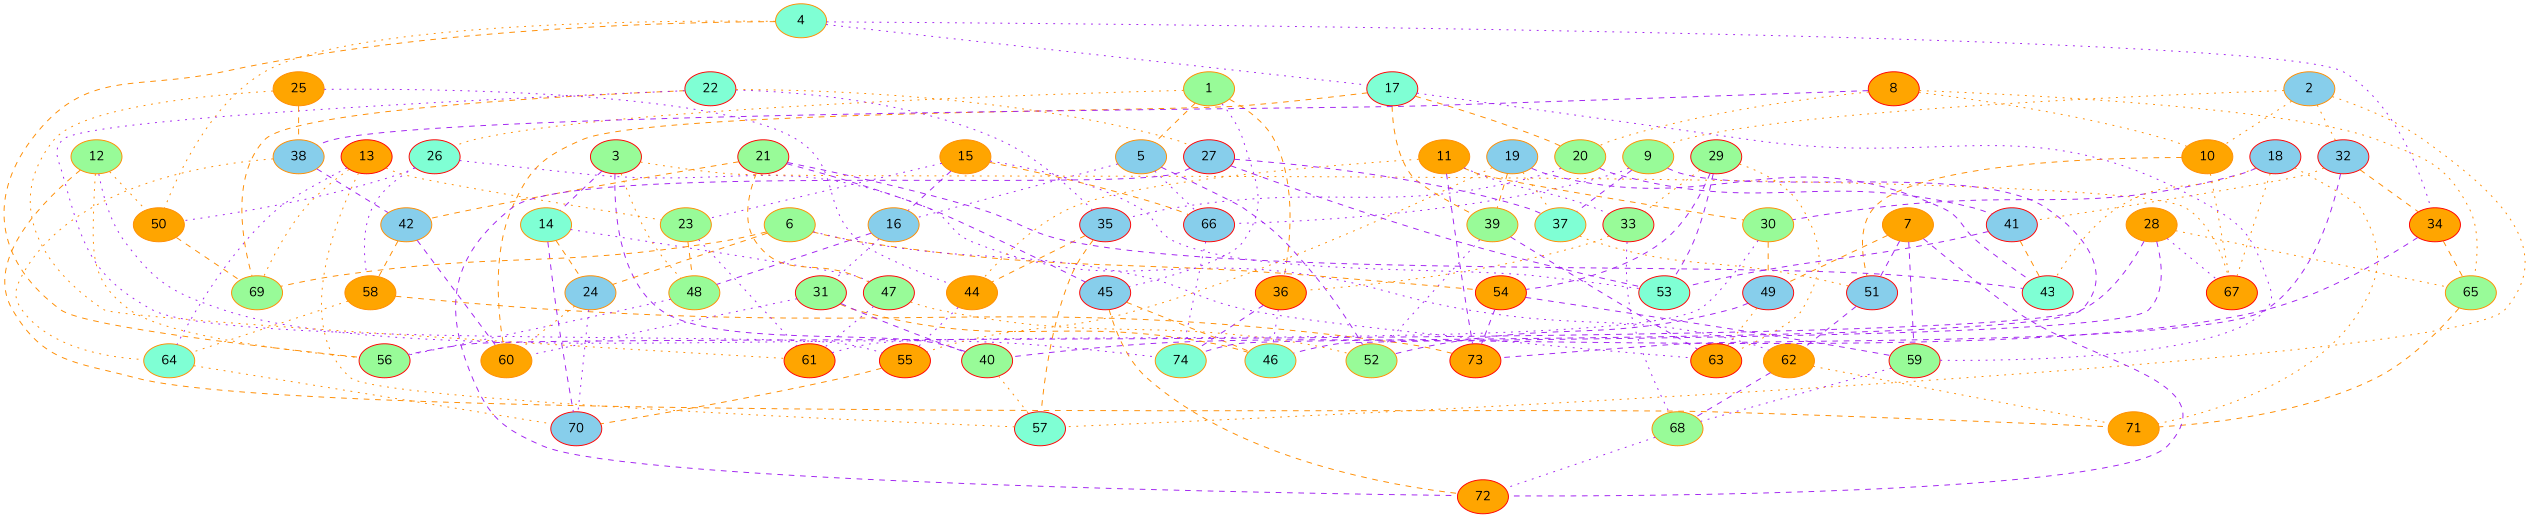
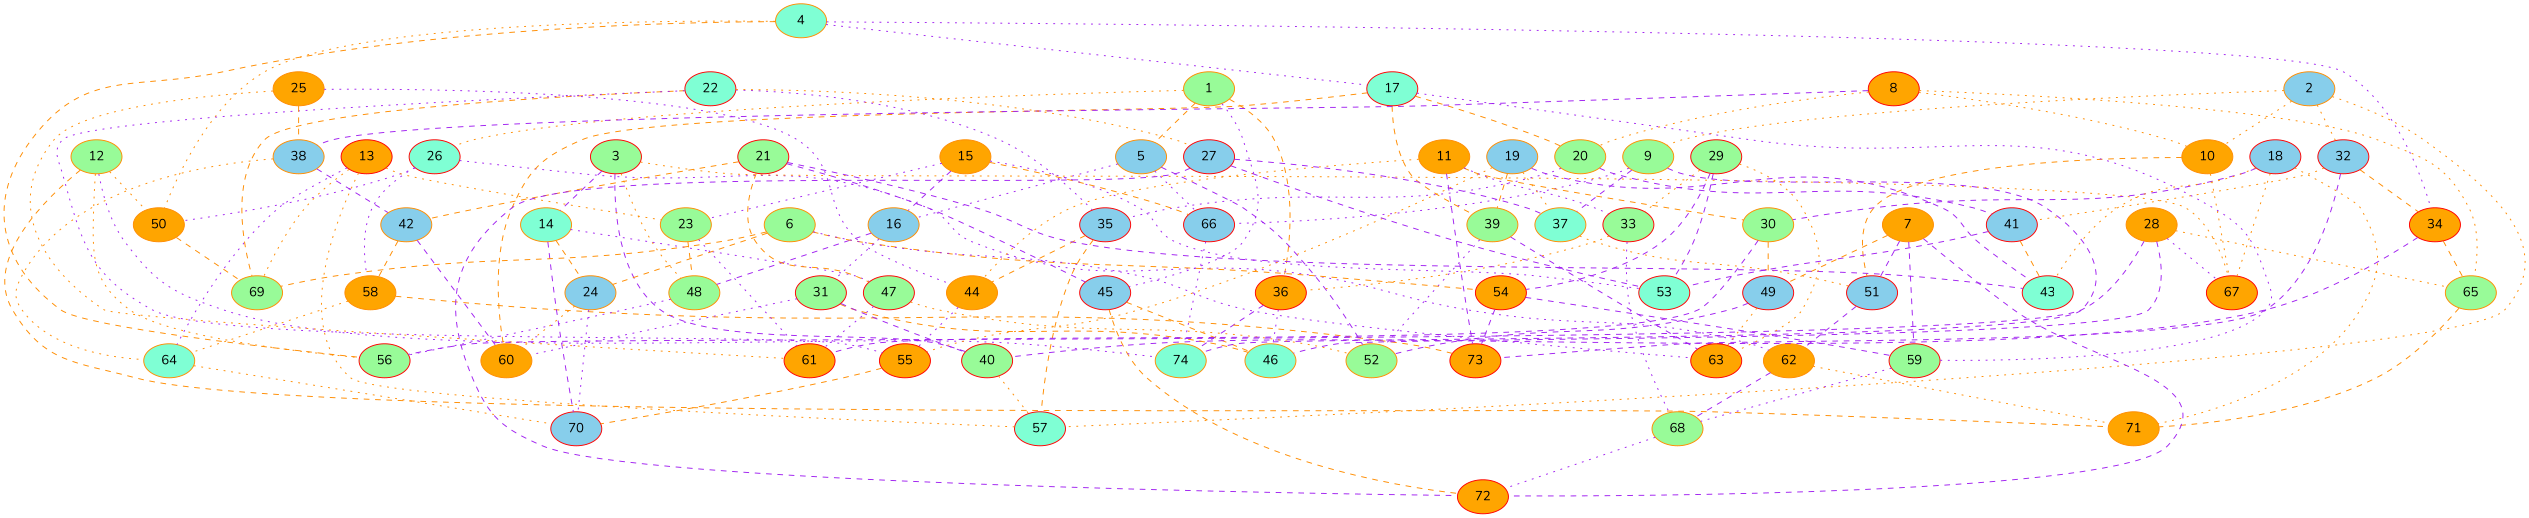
edge "30" -- "61": style dotted -> dashed
